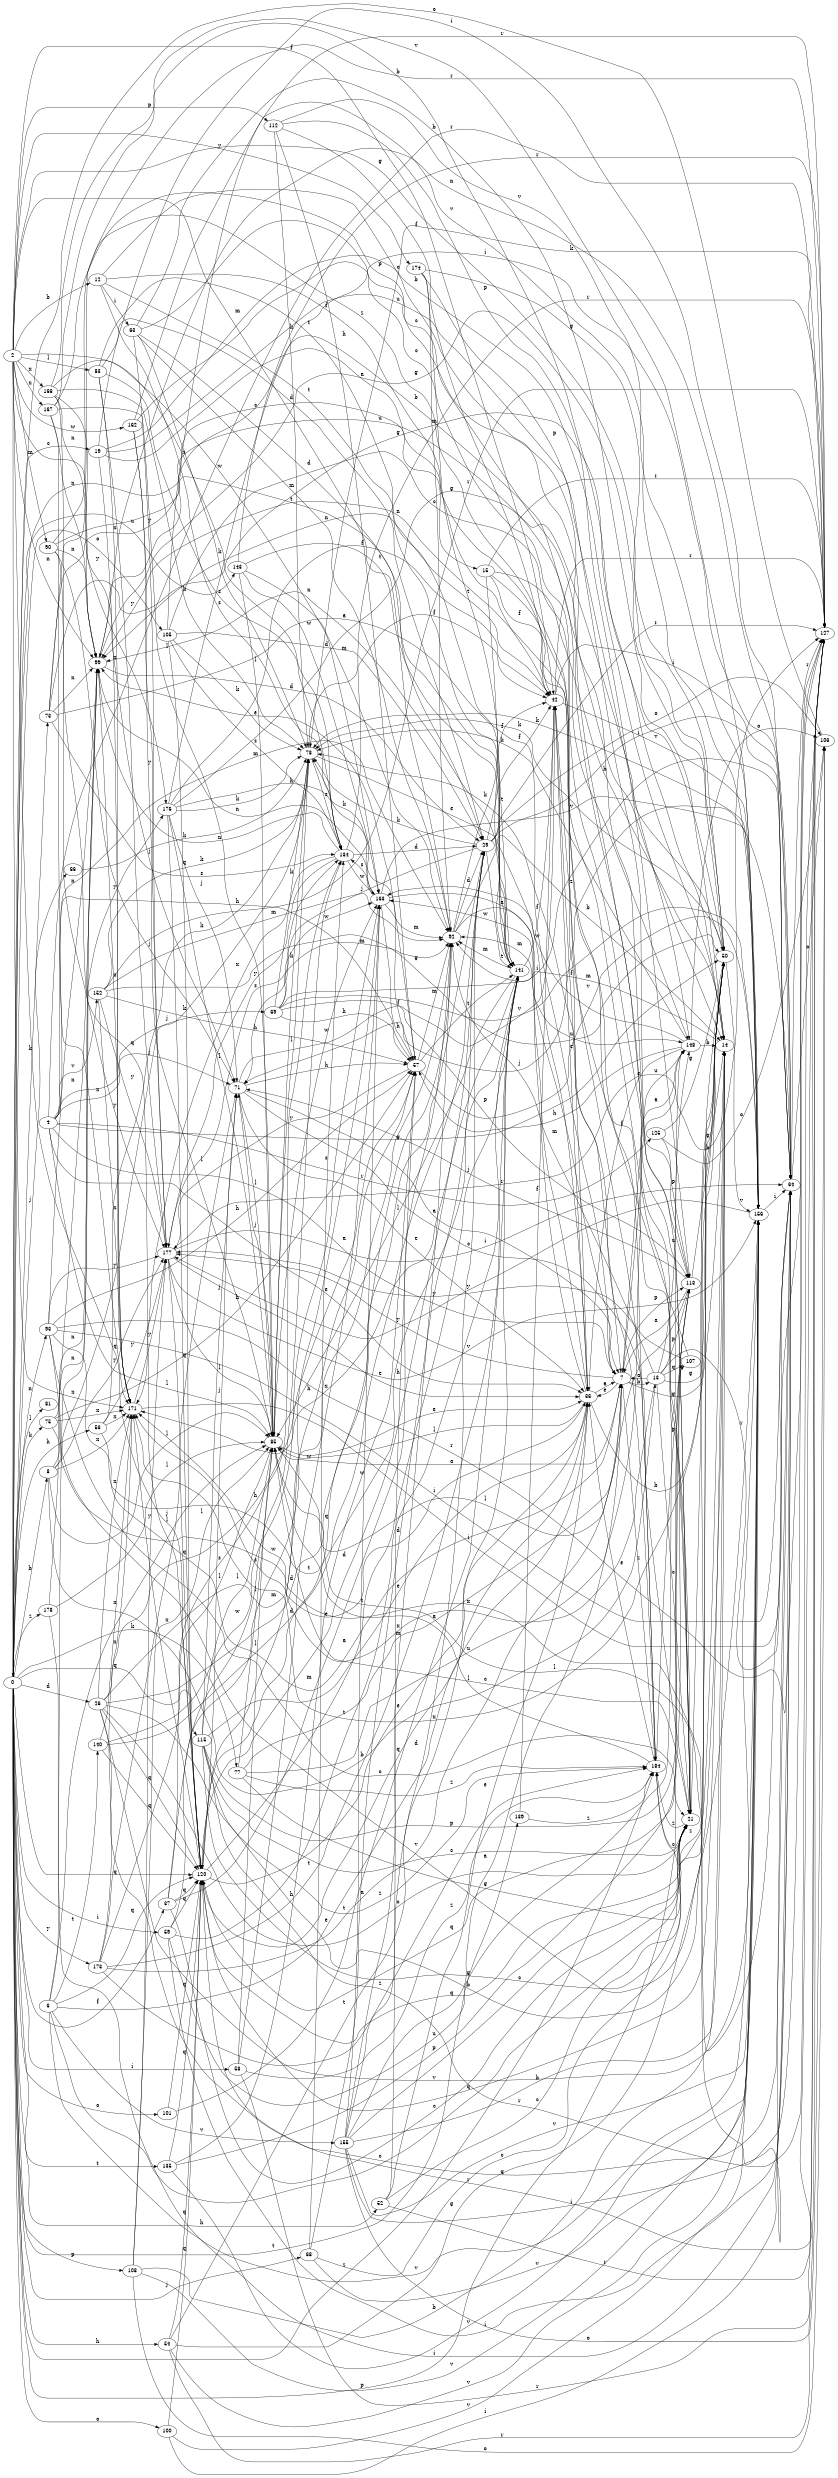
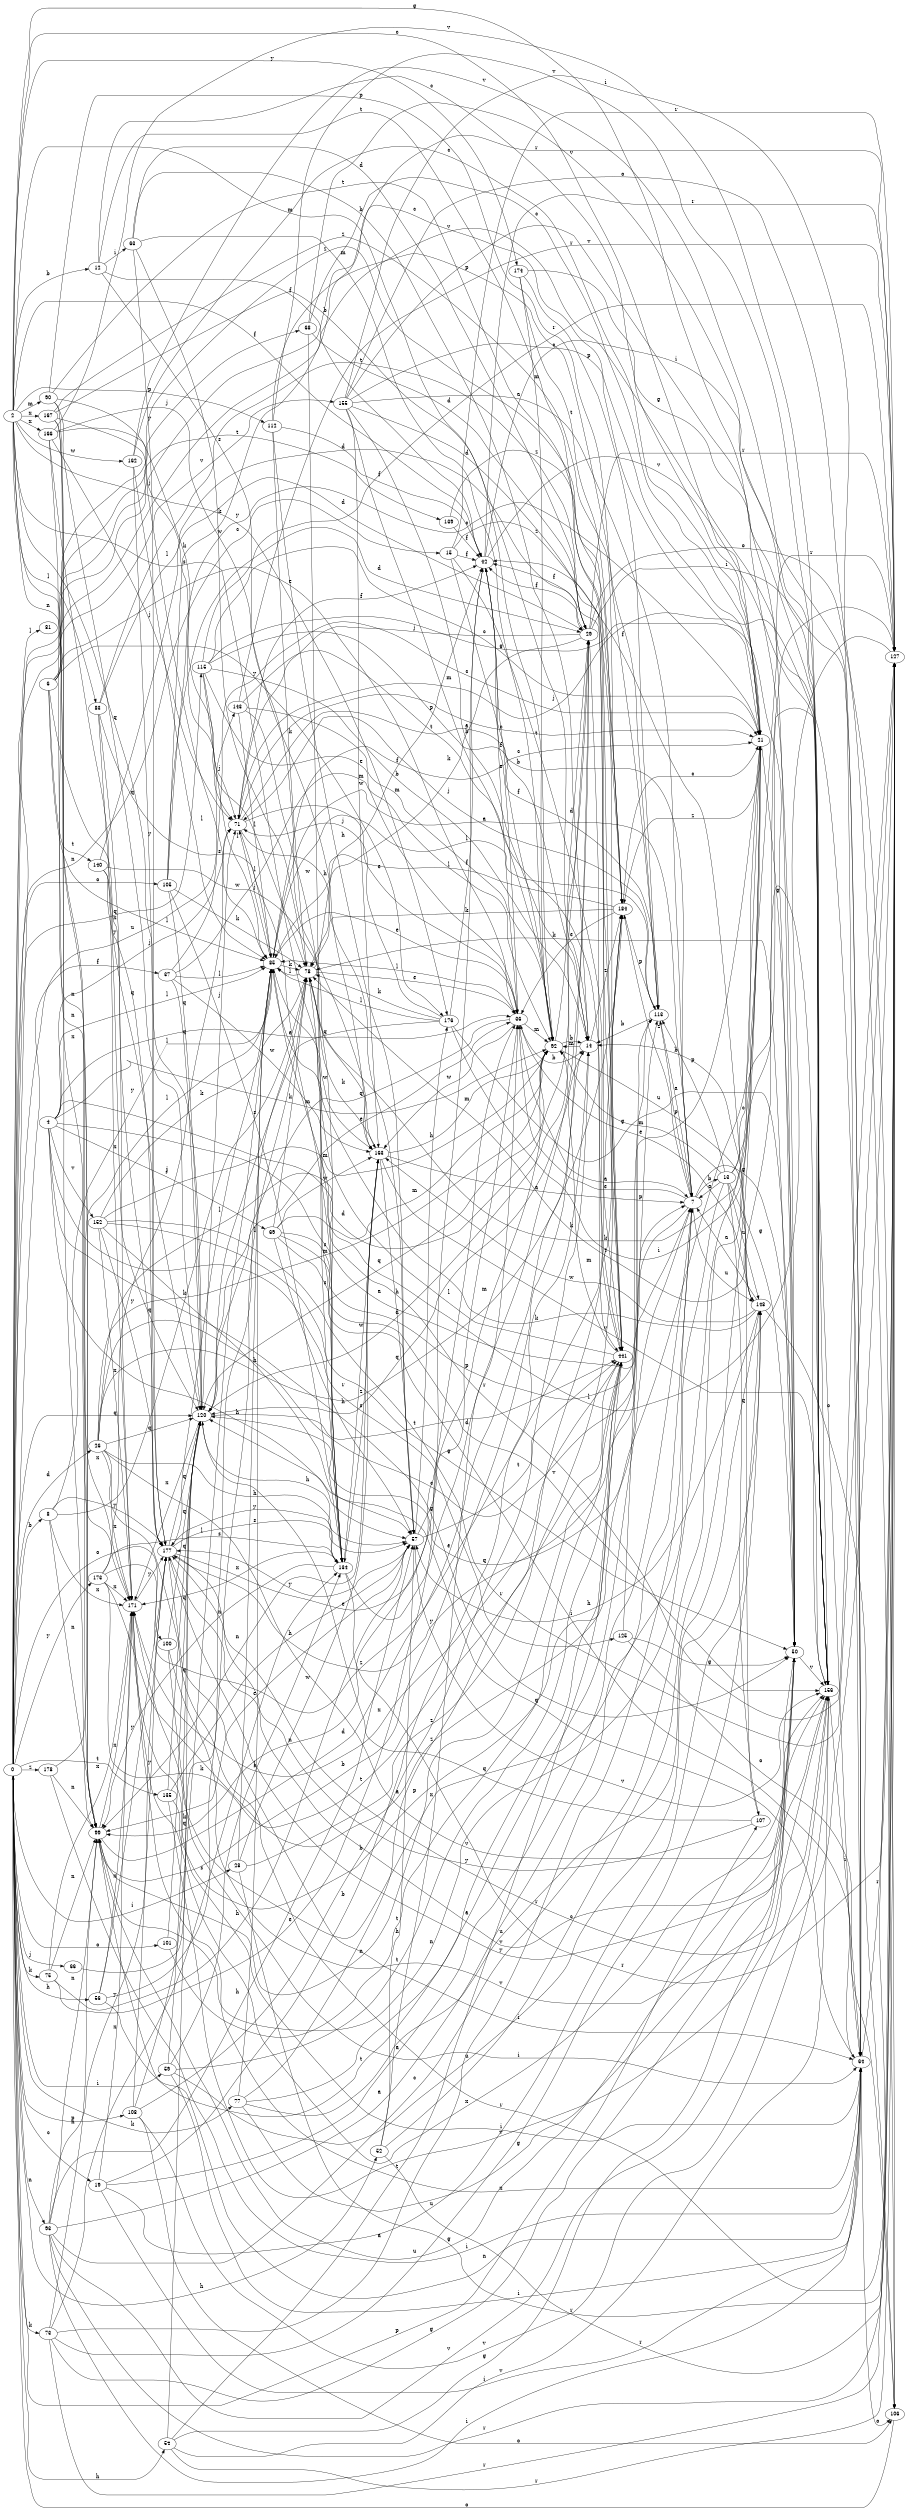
edge "63" -> "21": now "2" -> "21"
edge "176" -> "57": reversed
node "141": label "141" -> "441"
edge "8" -> "13": removed, label "b"
node "58": label "58" -> "28"
